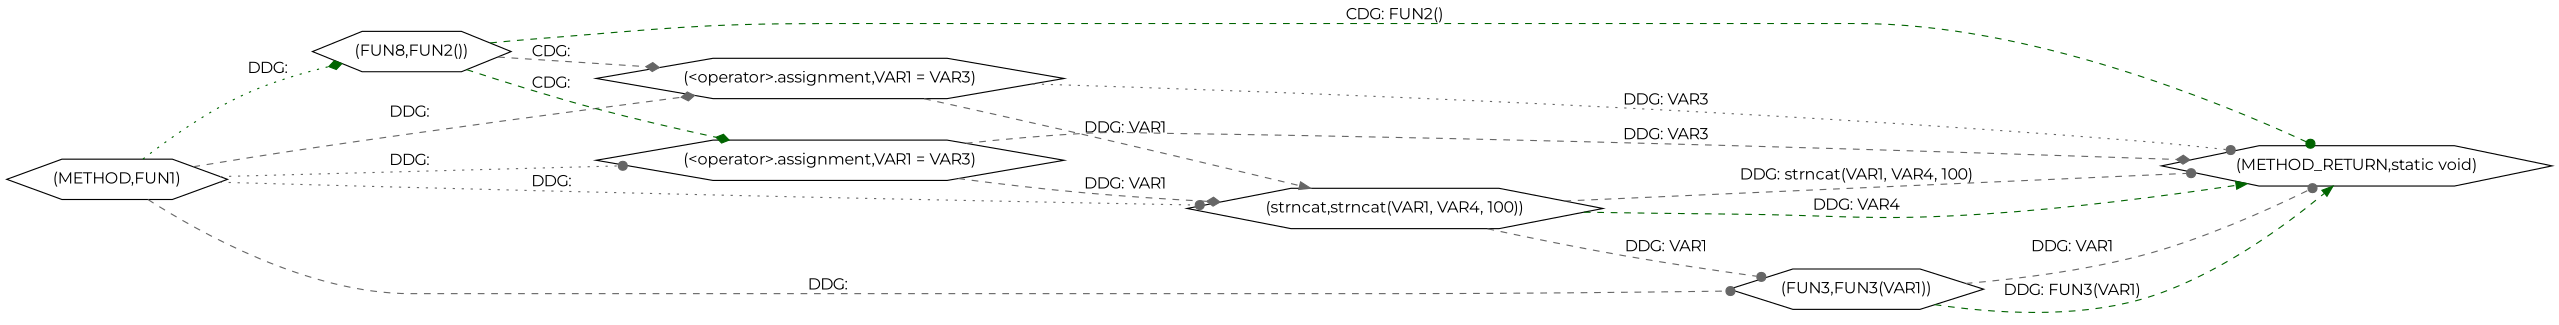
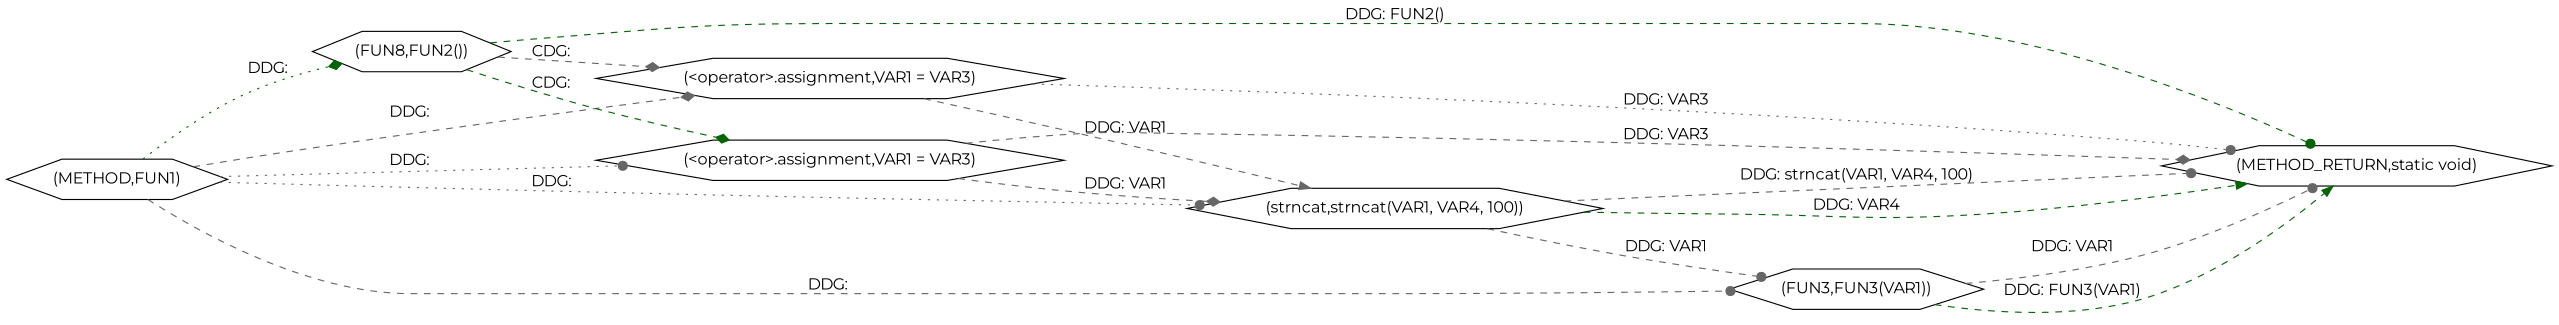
edge "(FUN8,FUN2())" -> "(METHOD_RETURN,static void)": label "CDG: FUN2()" -> "DDG: FUN2()"
